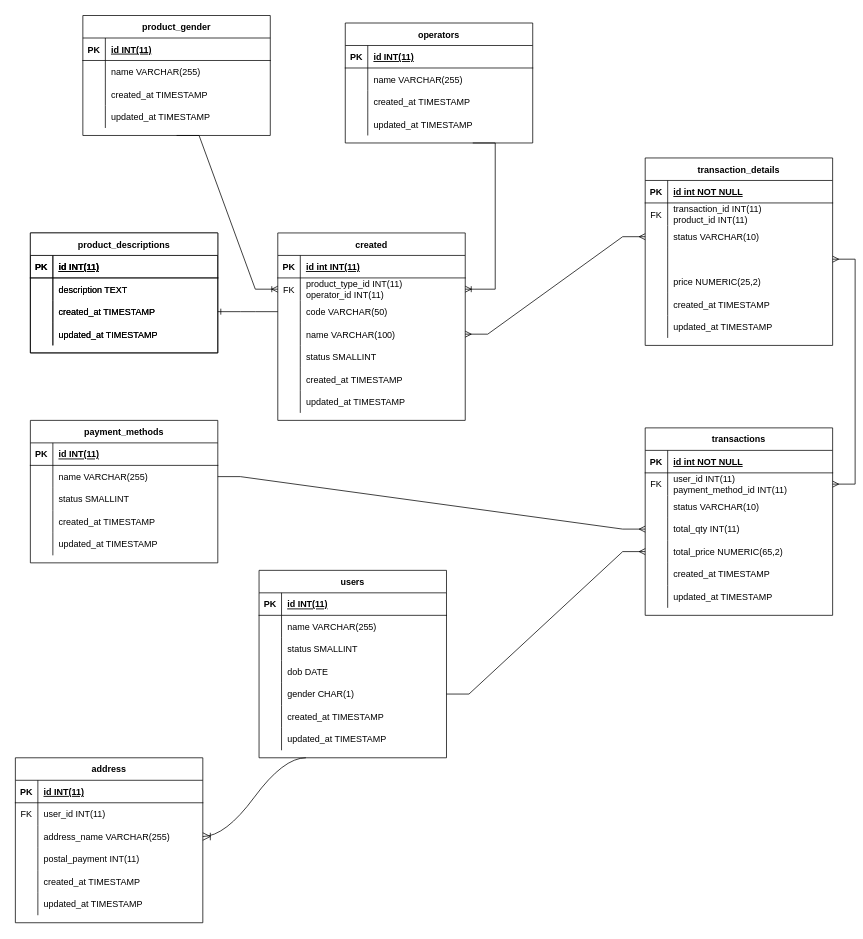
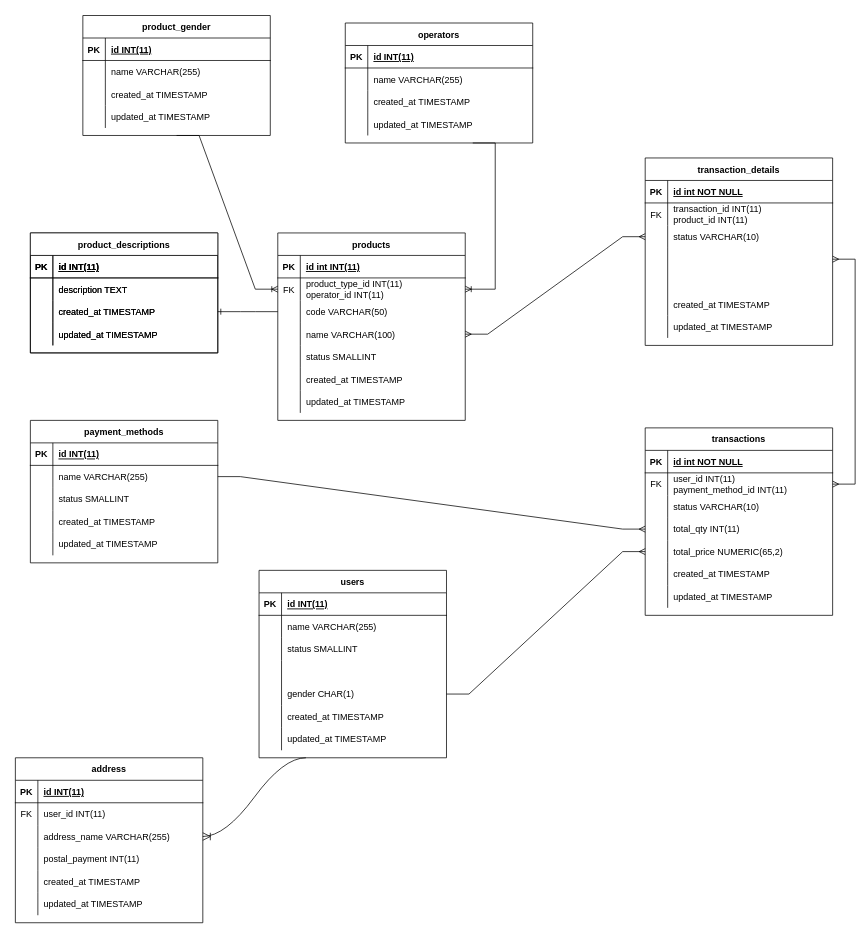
node "created": label "created" -> "products"
node "price NUMERIC(25,2)": removed
node "dob DATE": removed
